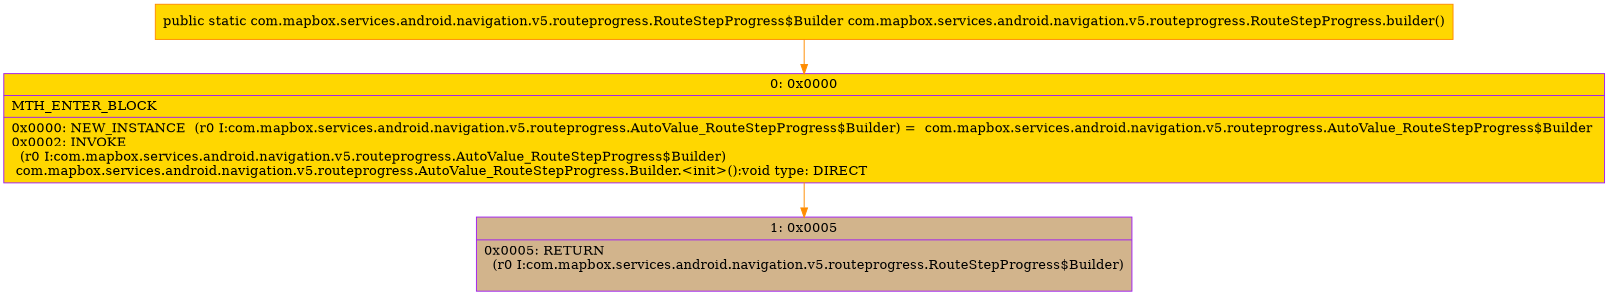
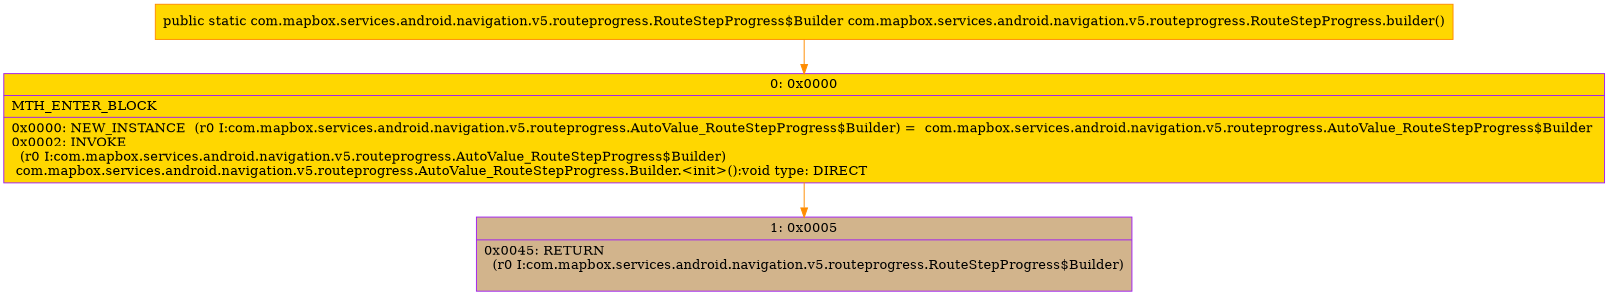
node "1: 0x0005": text "0x0005: RETURN" -> "0x0045: RETURN"
